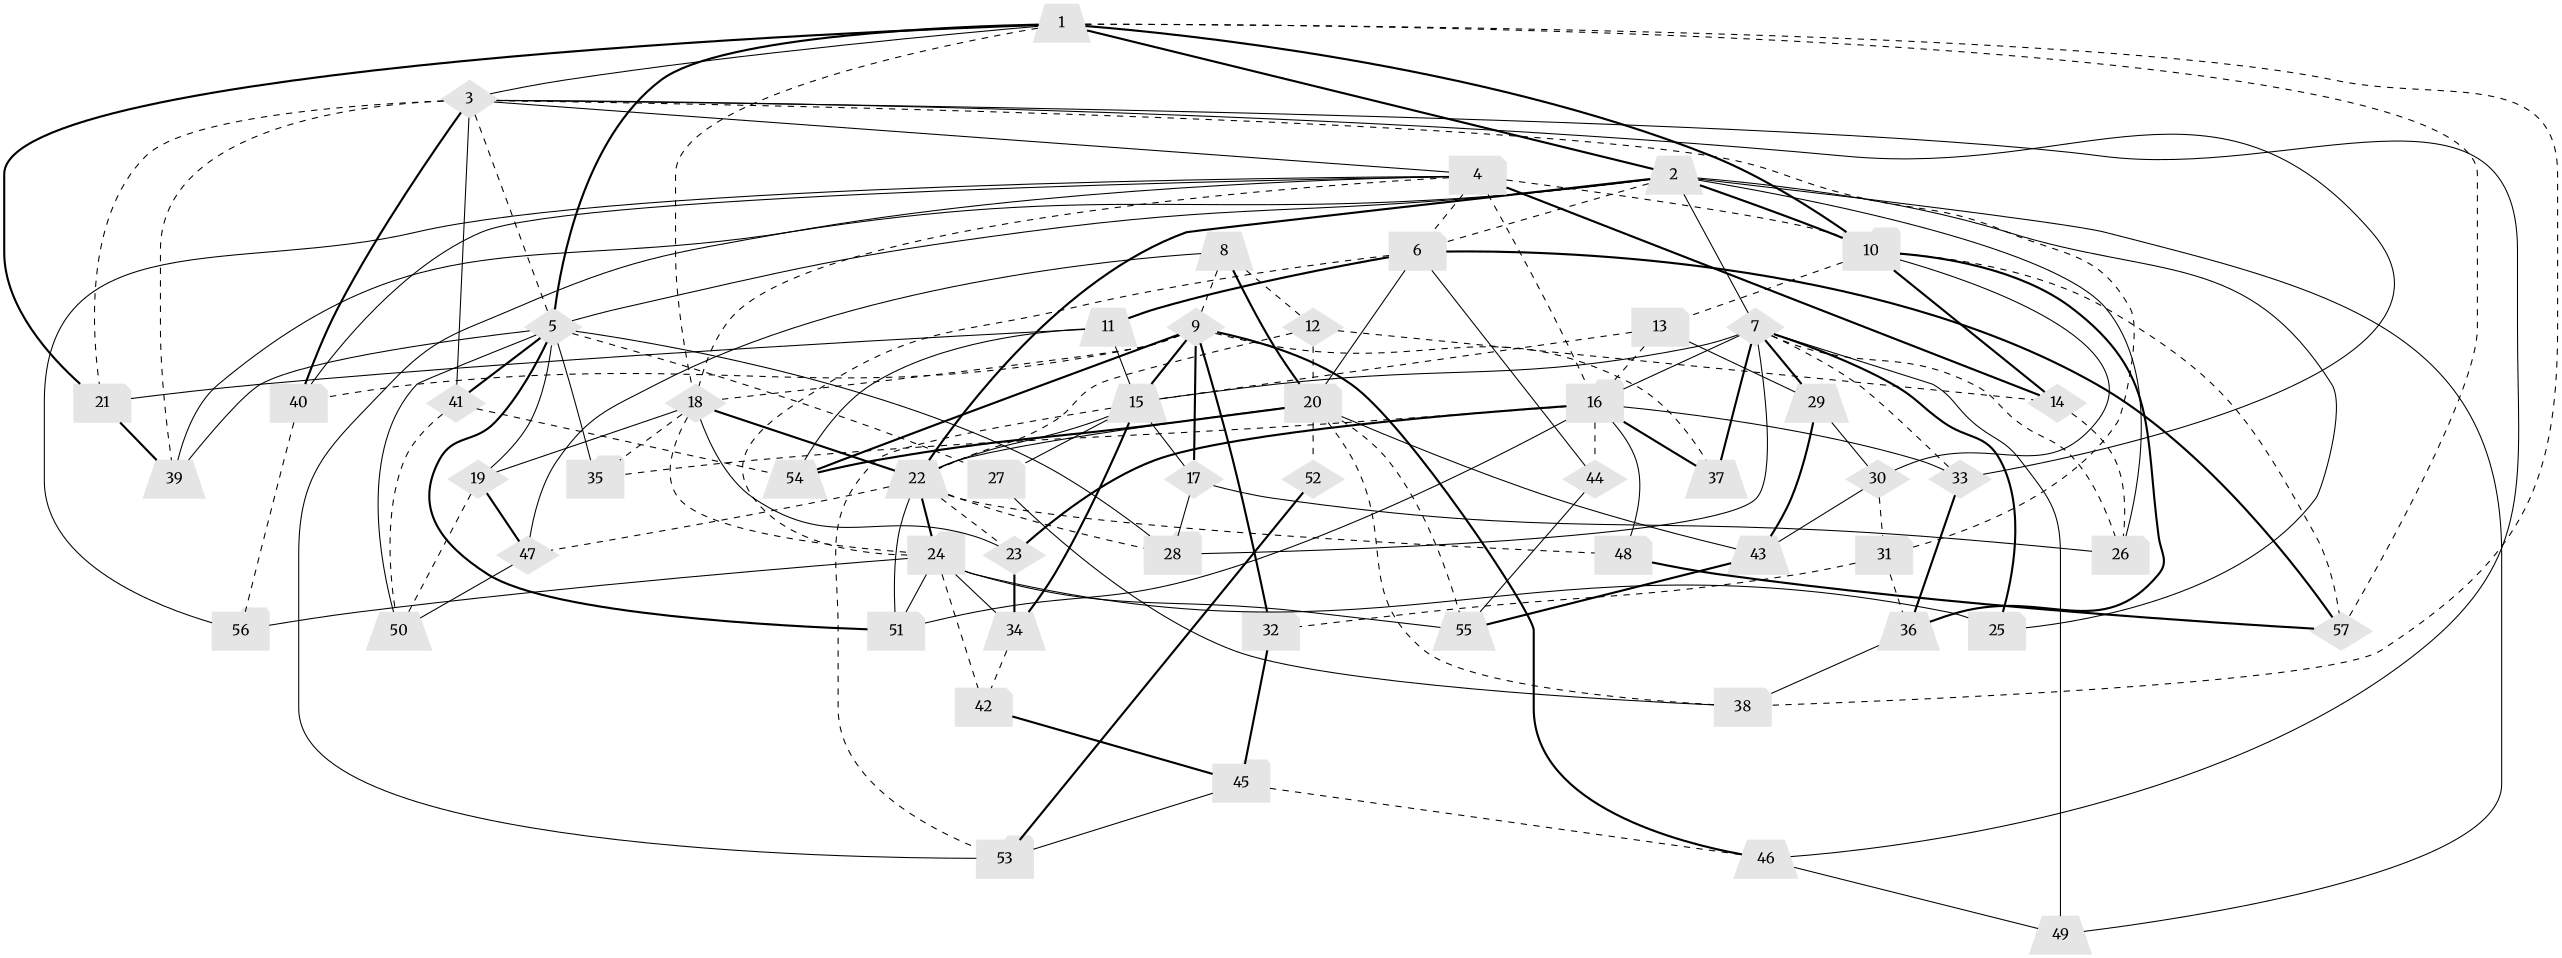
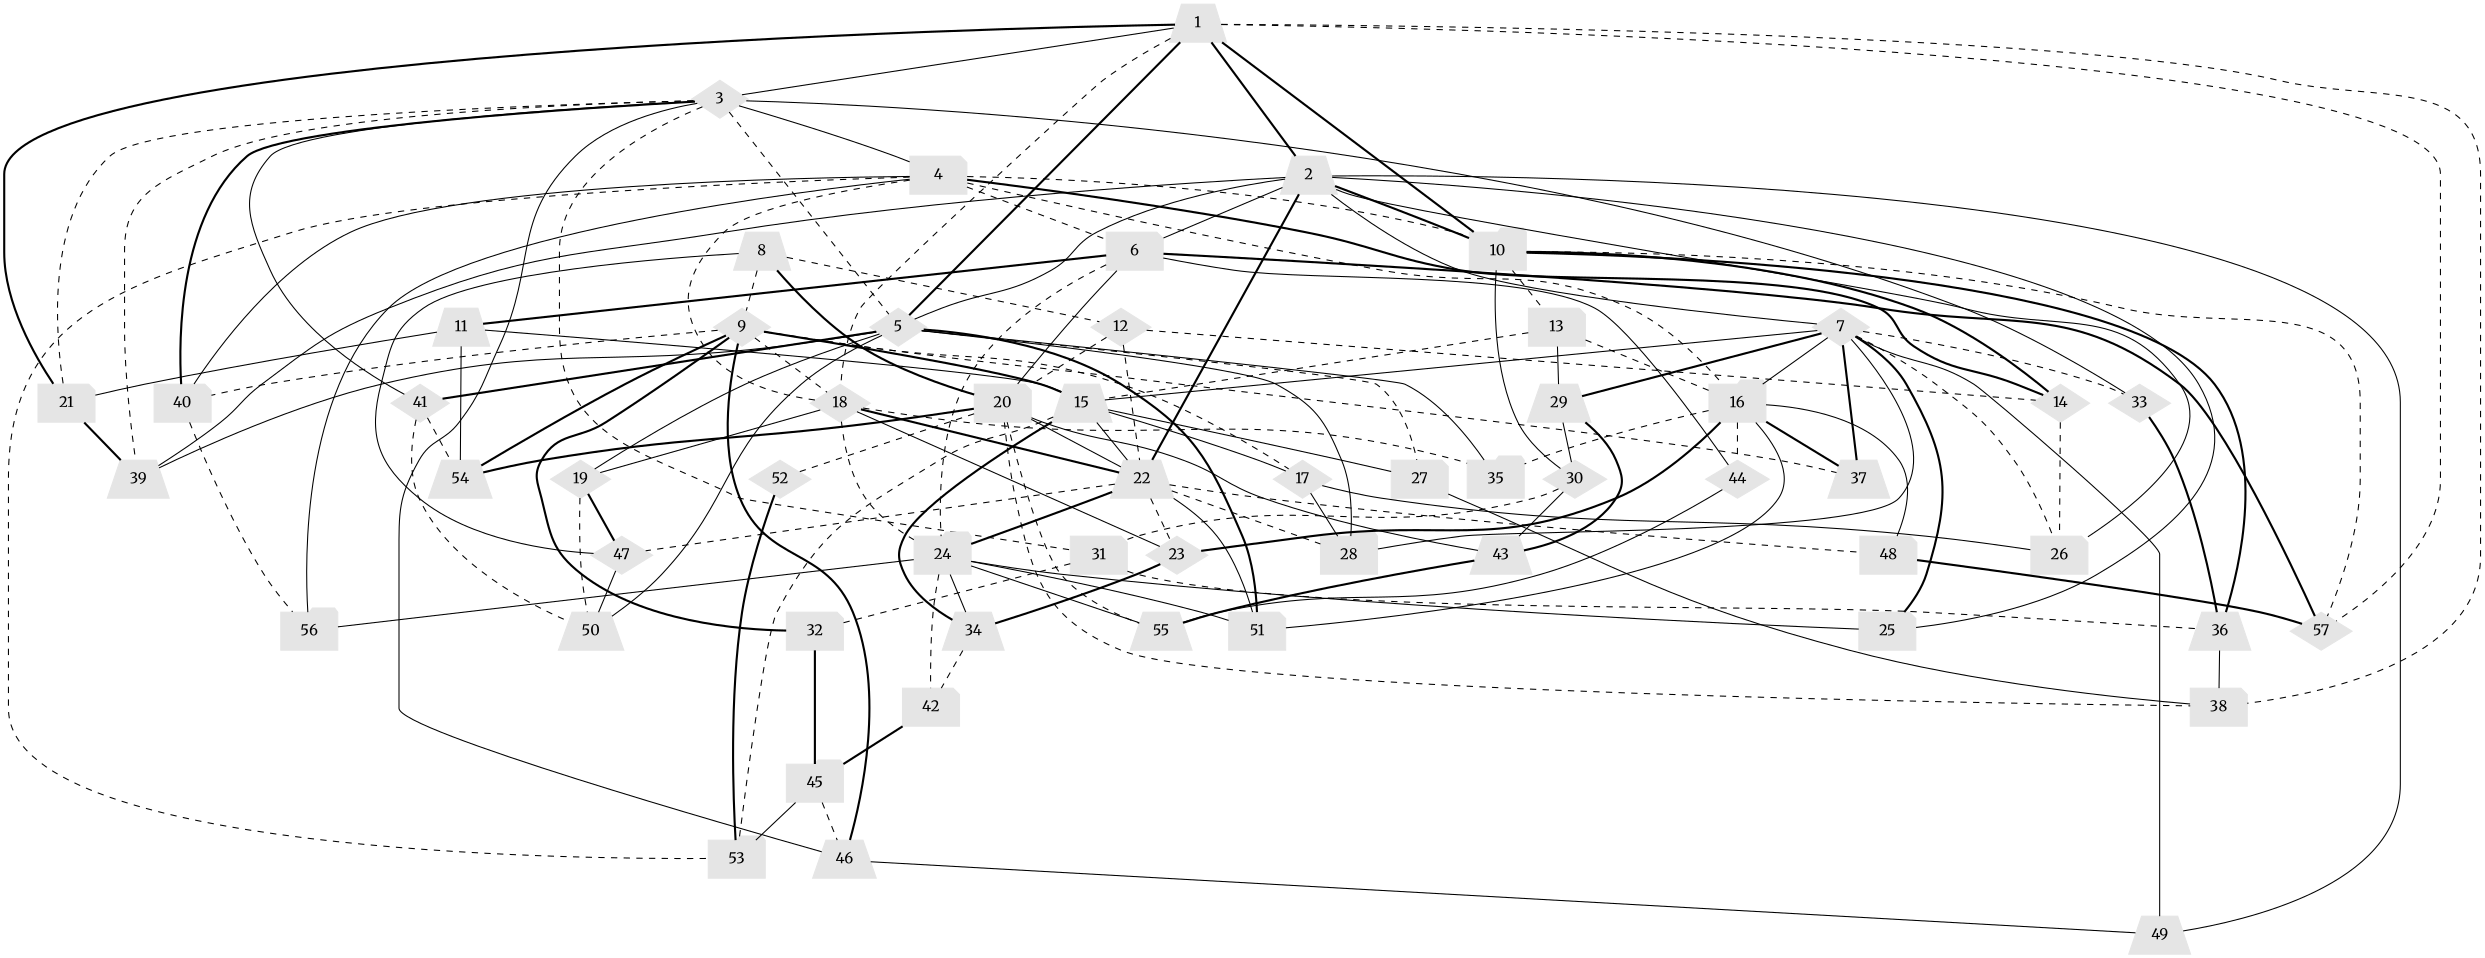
edge "2" -- "6": style dashed -> solid
edge "9" -- "17": style bold -> dashed
edge "4" -- "53": style solid -> dashed
edge "16" -- "33": removed
